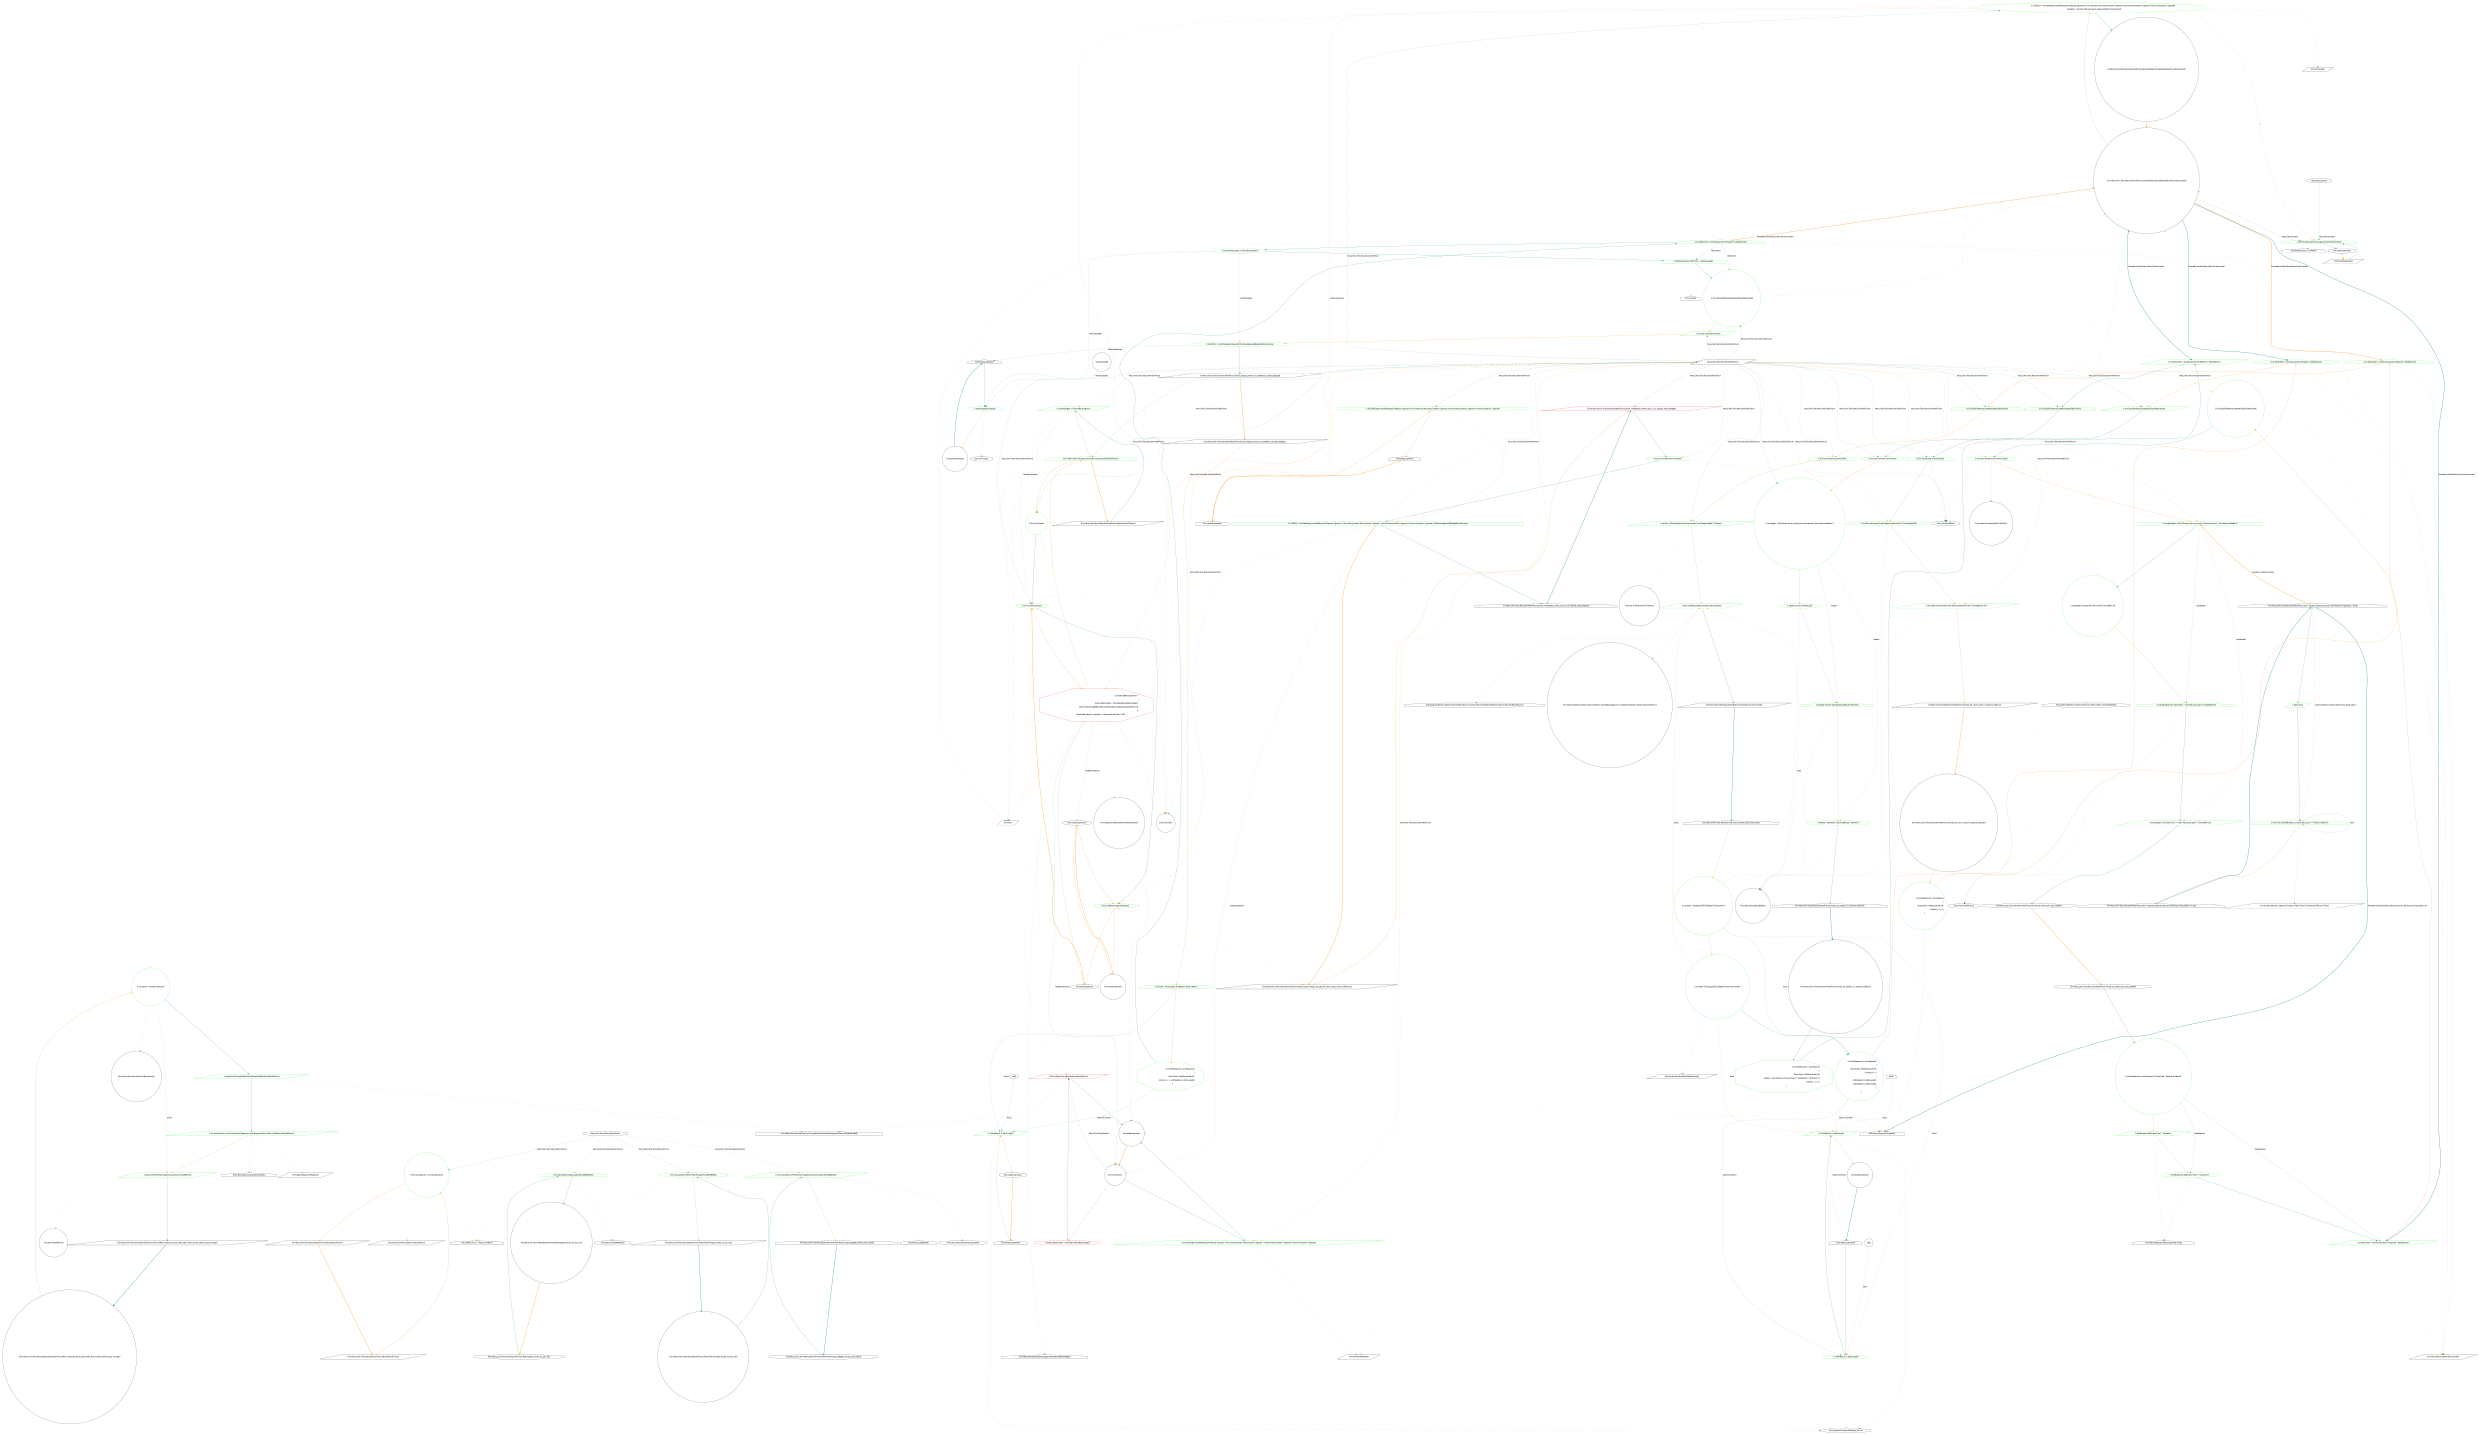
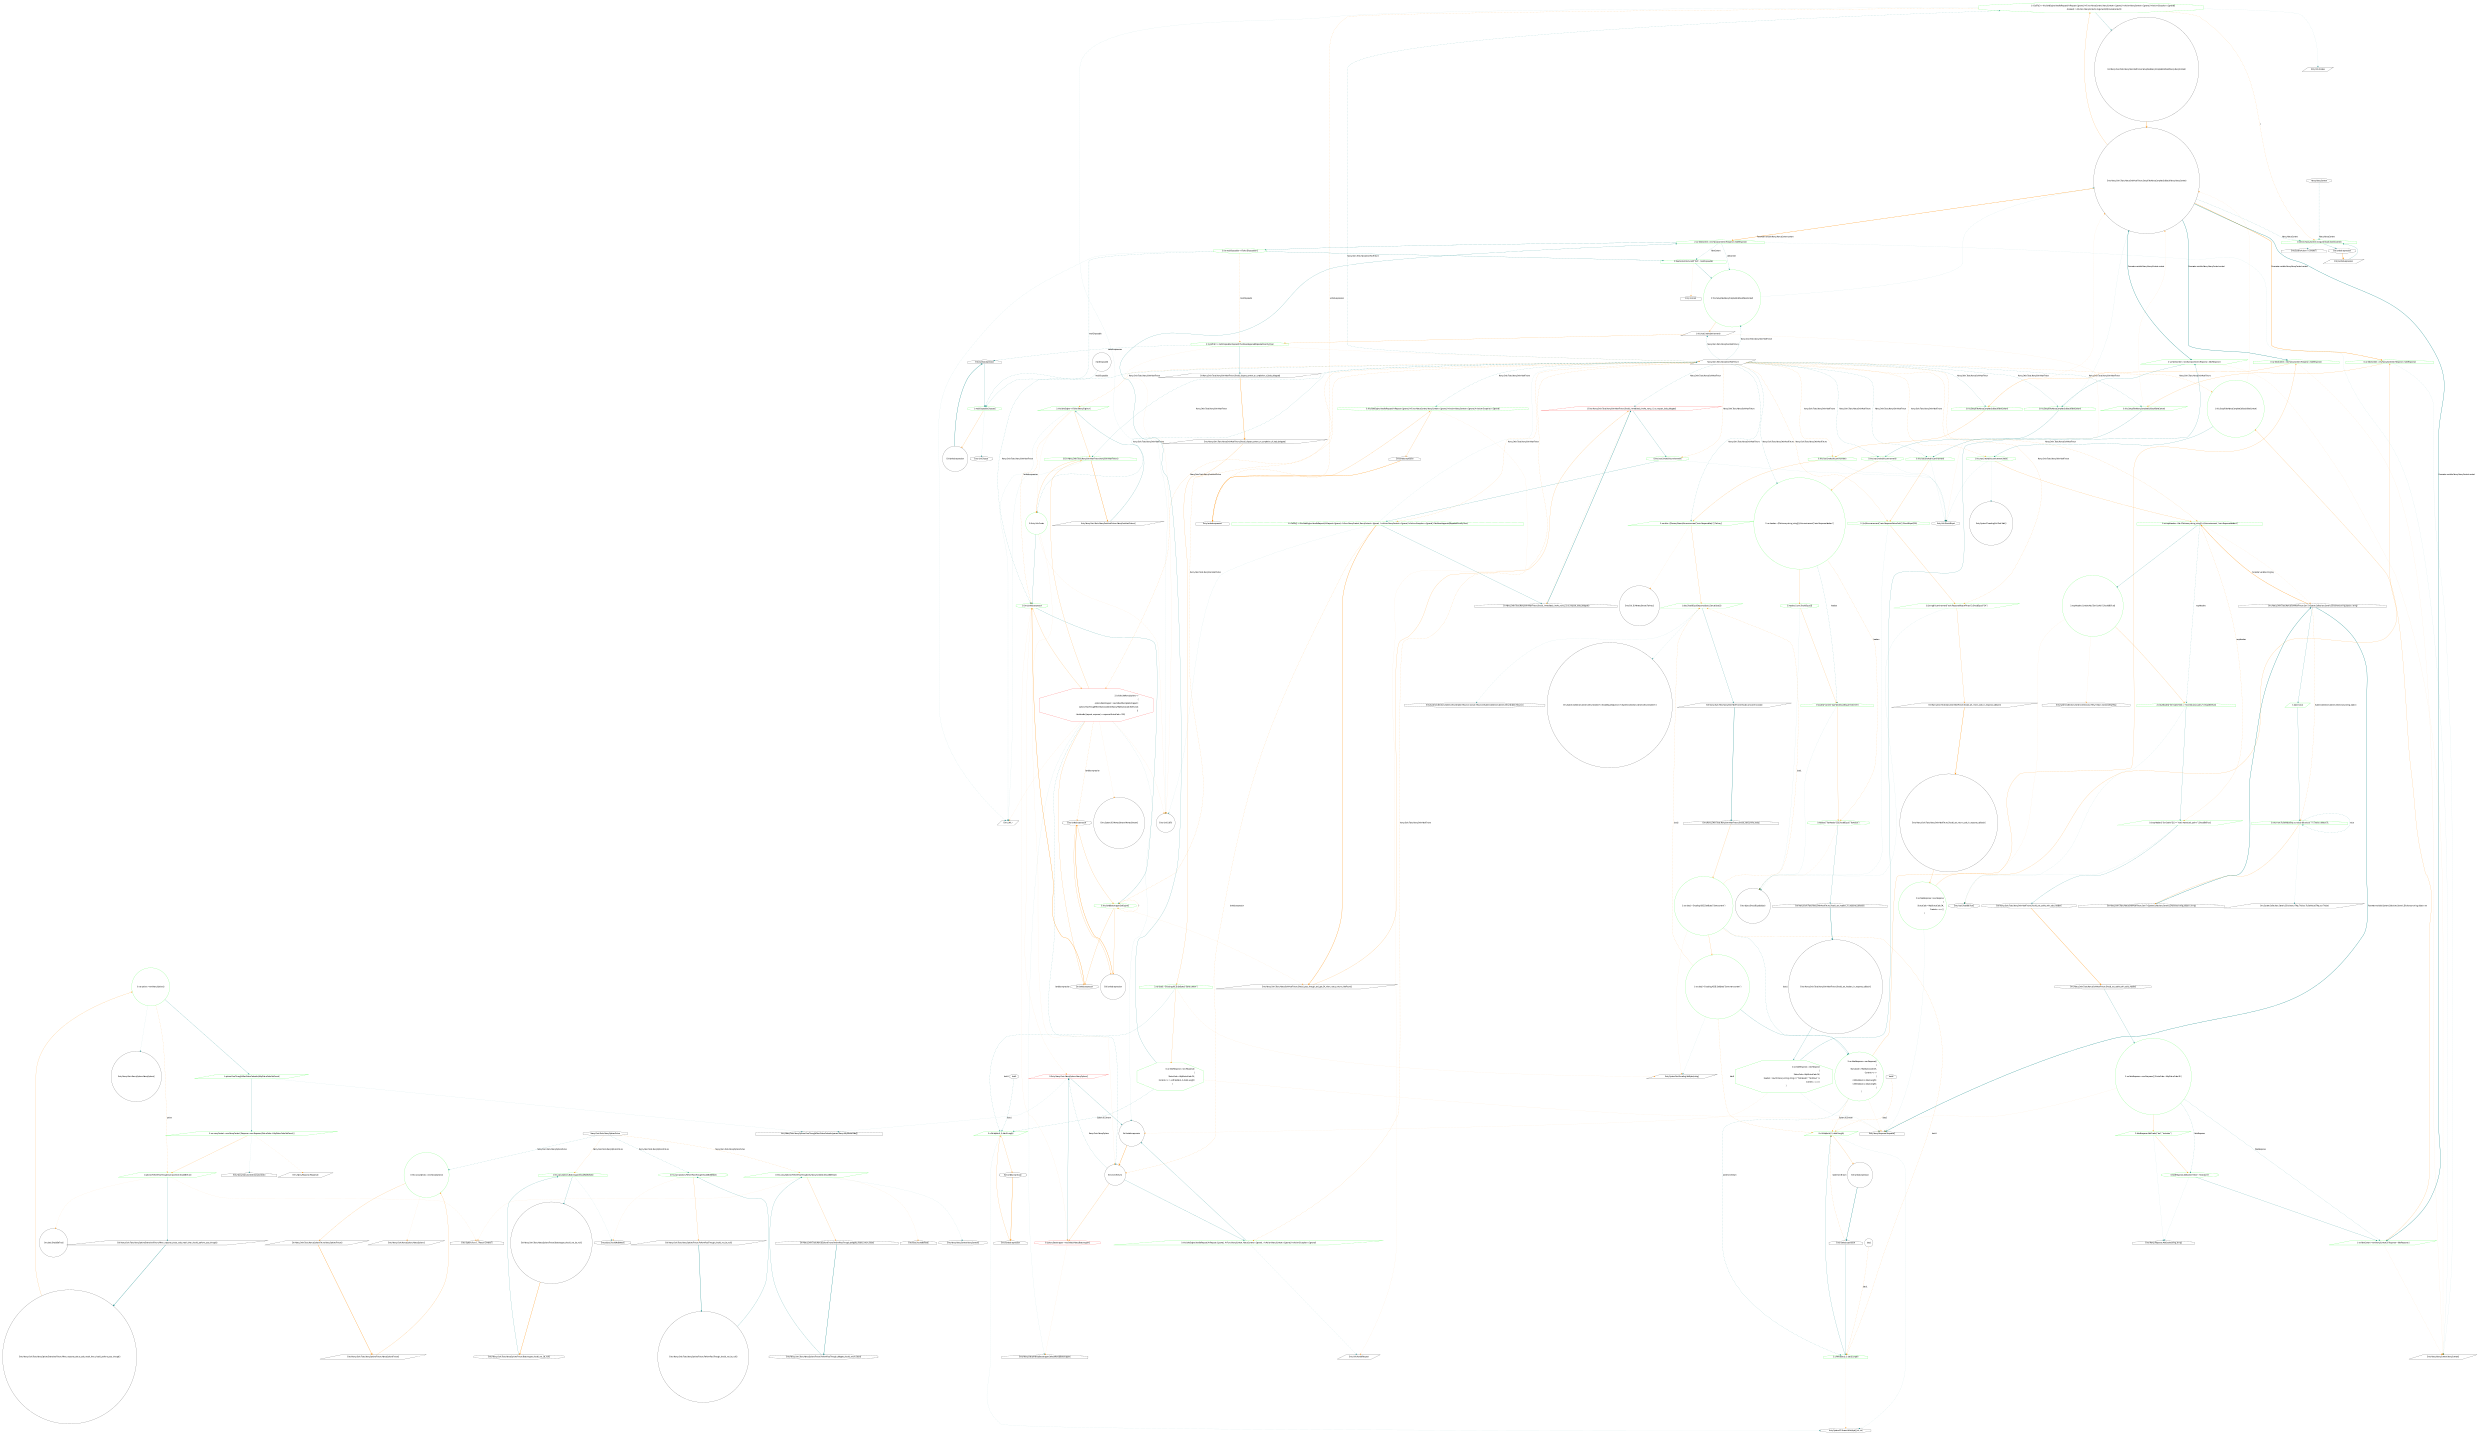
node "0: this.host.Invoke(environment)": color green -> black
node "Entry System.Threading.Tasks.Task.Wait()": label "Entry System.Threading.Tasks.Task.Wait()" -> "Entry System.Threading.Exit.Task.Wait()"
